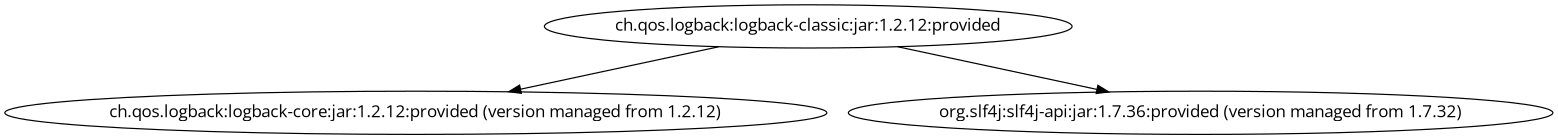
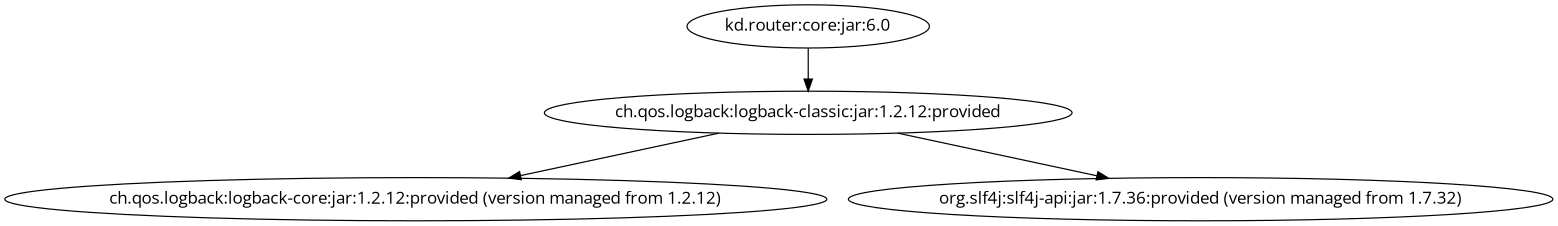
node "kd.router:core:jar:6.0": added
